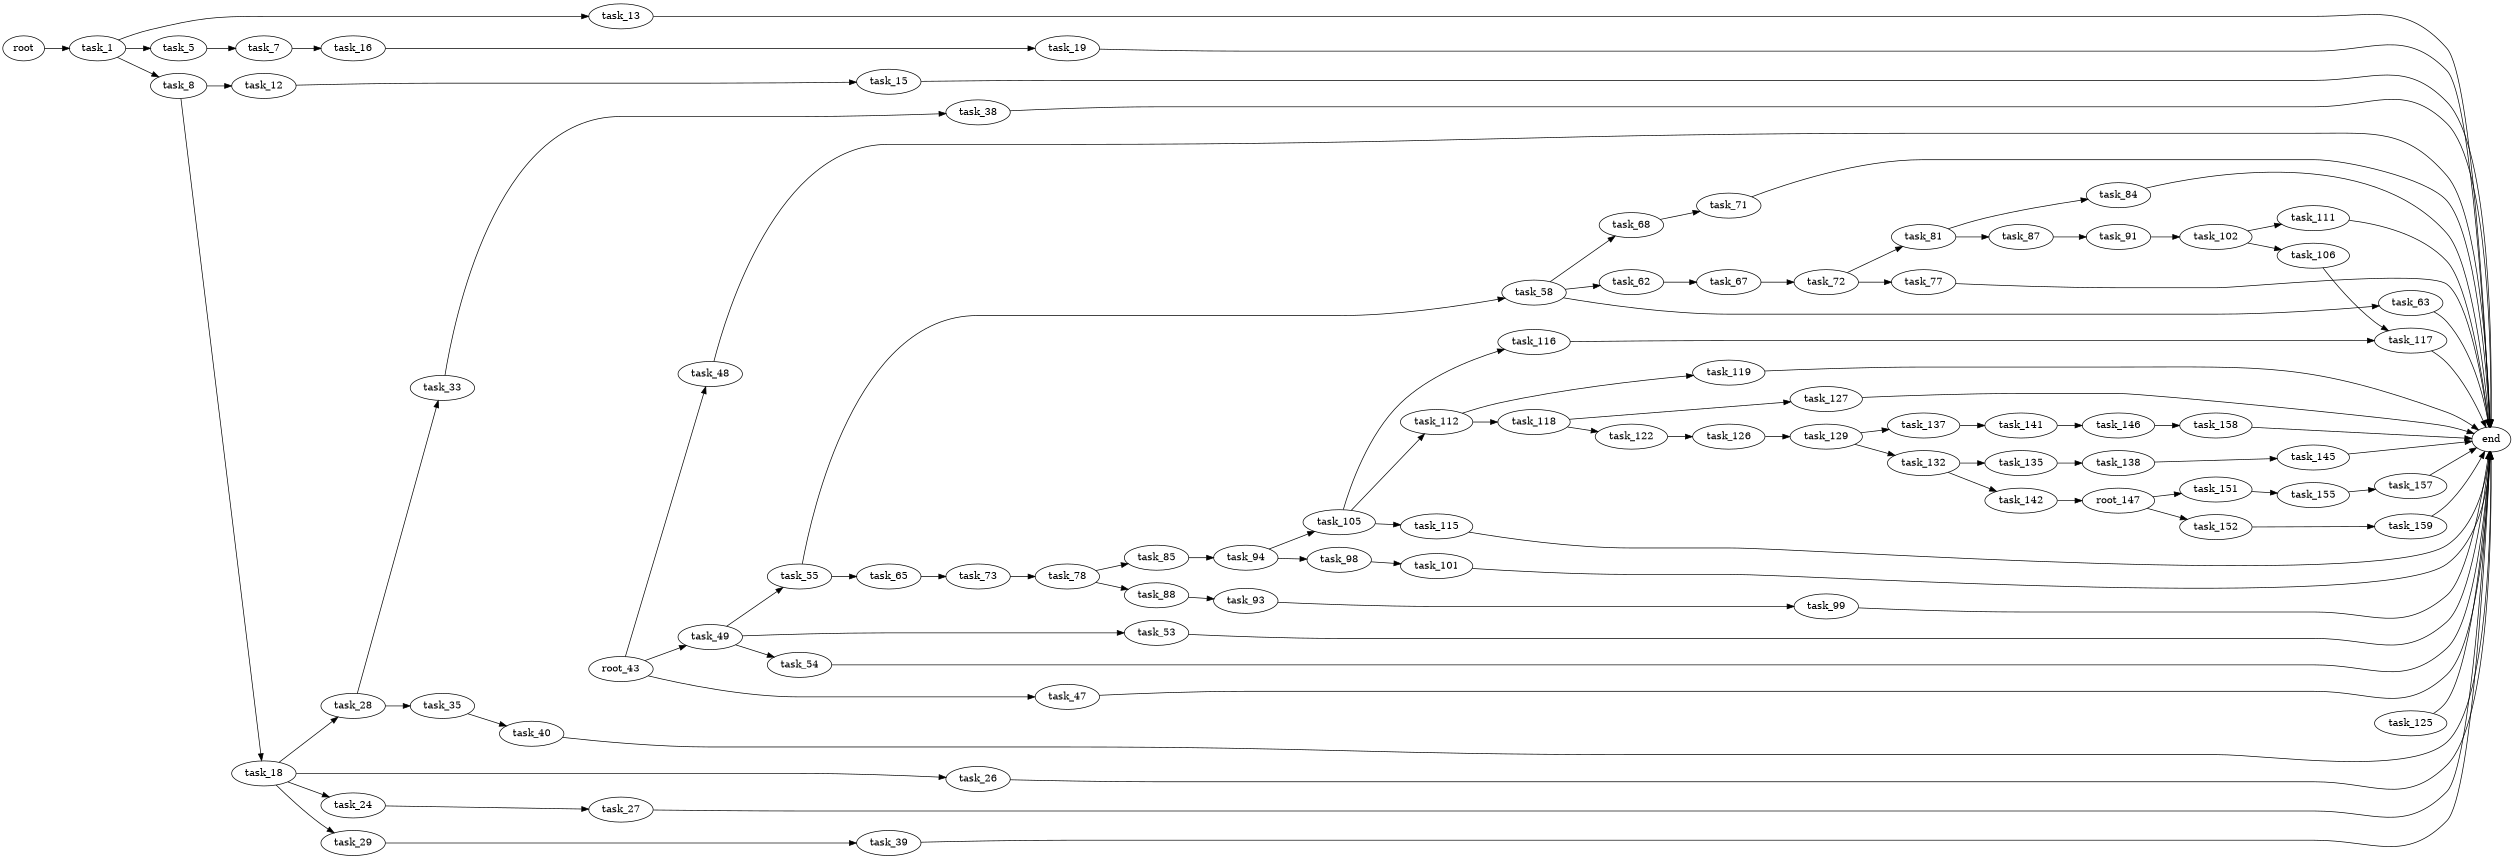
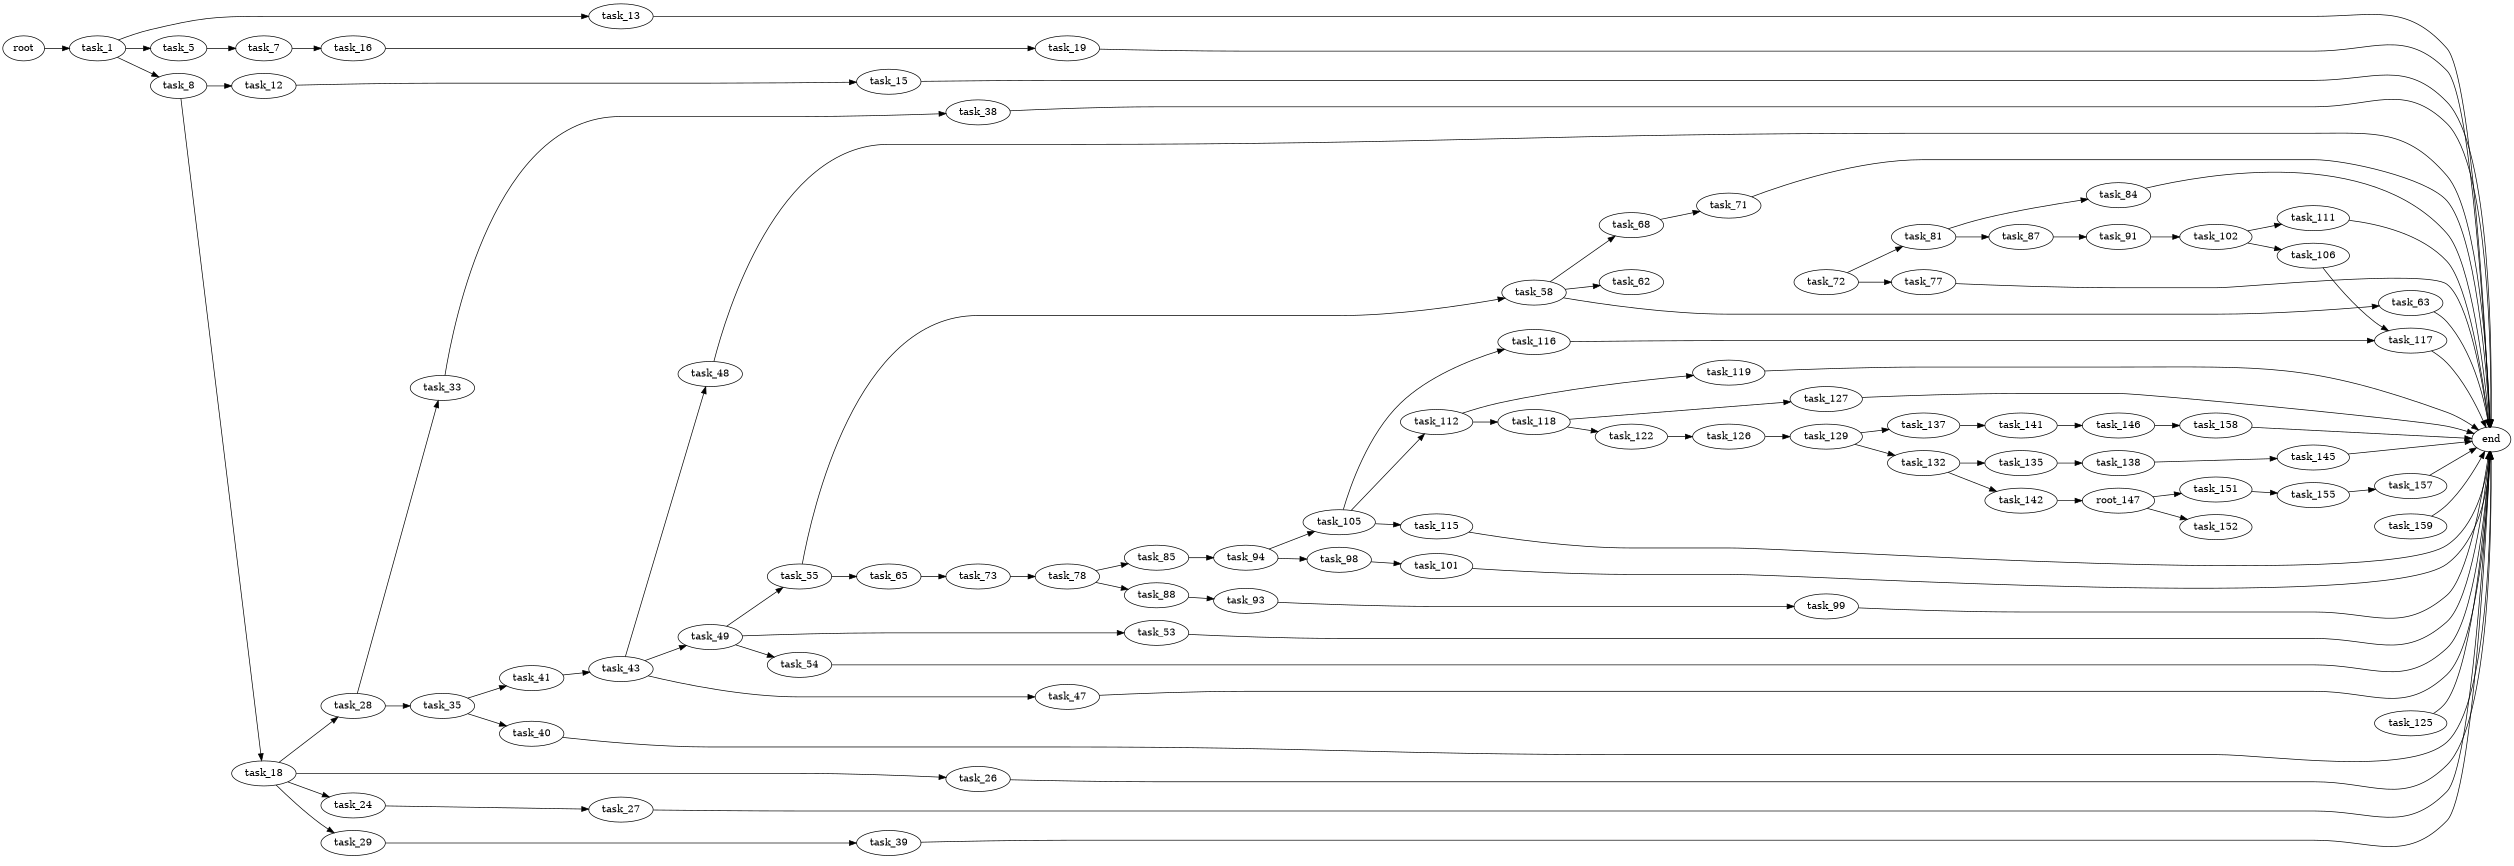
node "task_67": removed
edge "task_152" -> "task_159": removed
node "root_43": label "root_43" -> "task_43"
node "task_41": added
